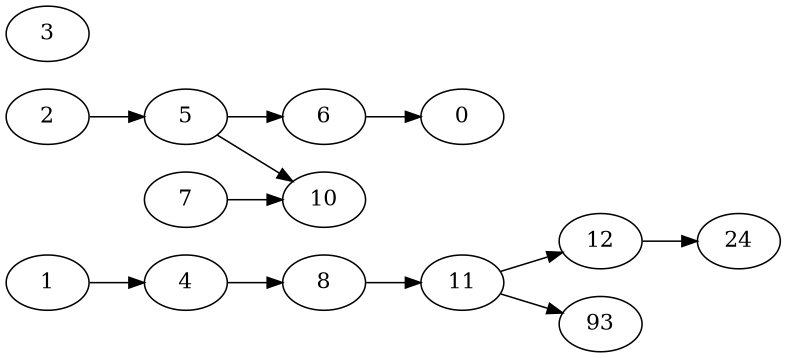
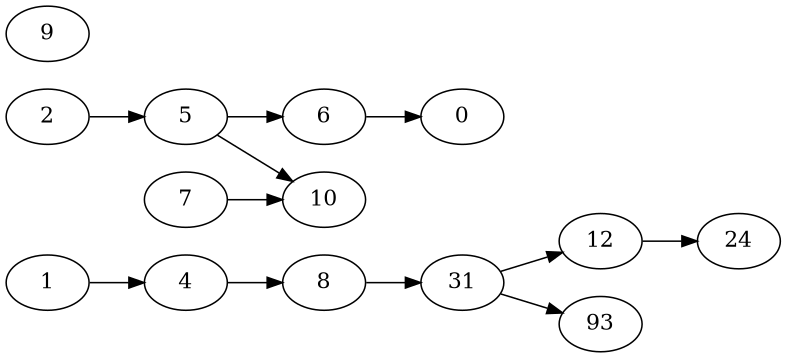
node "3": label "3" -> "9"
node "11": label "11" -> "31"
